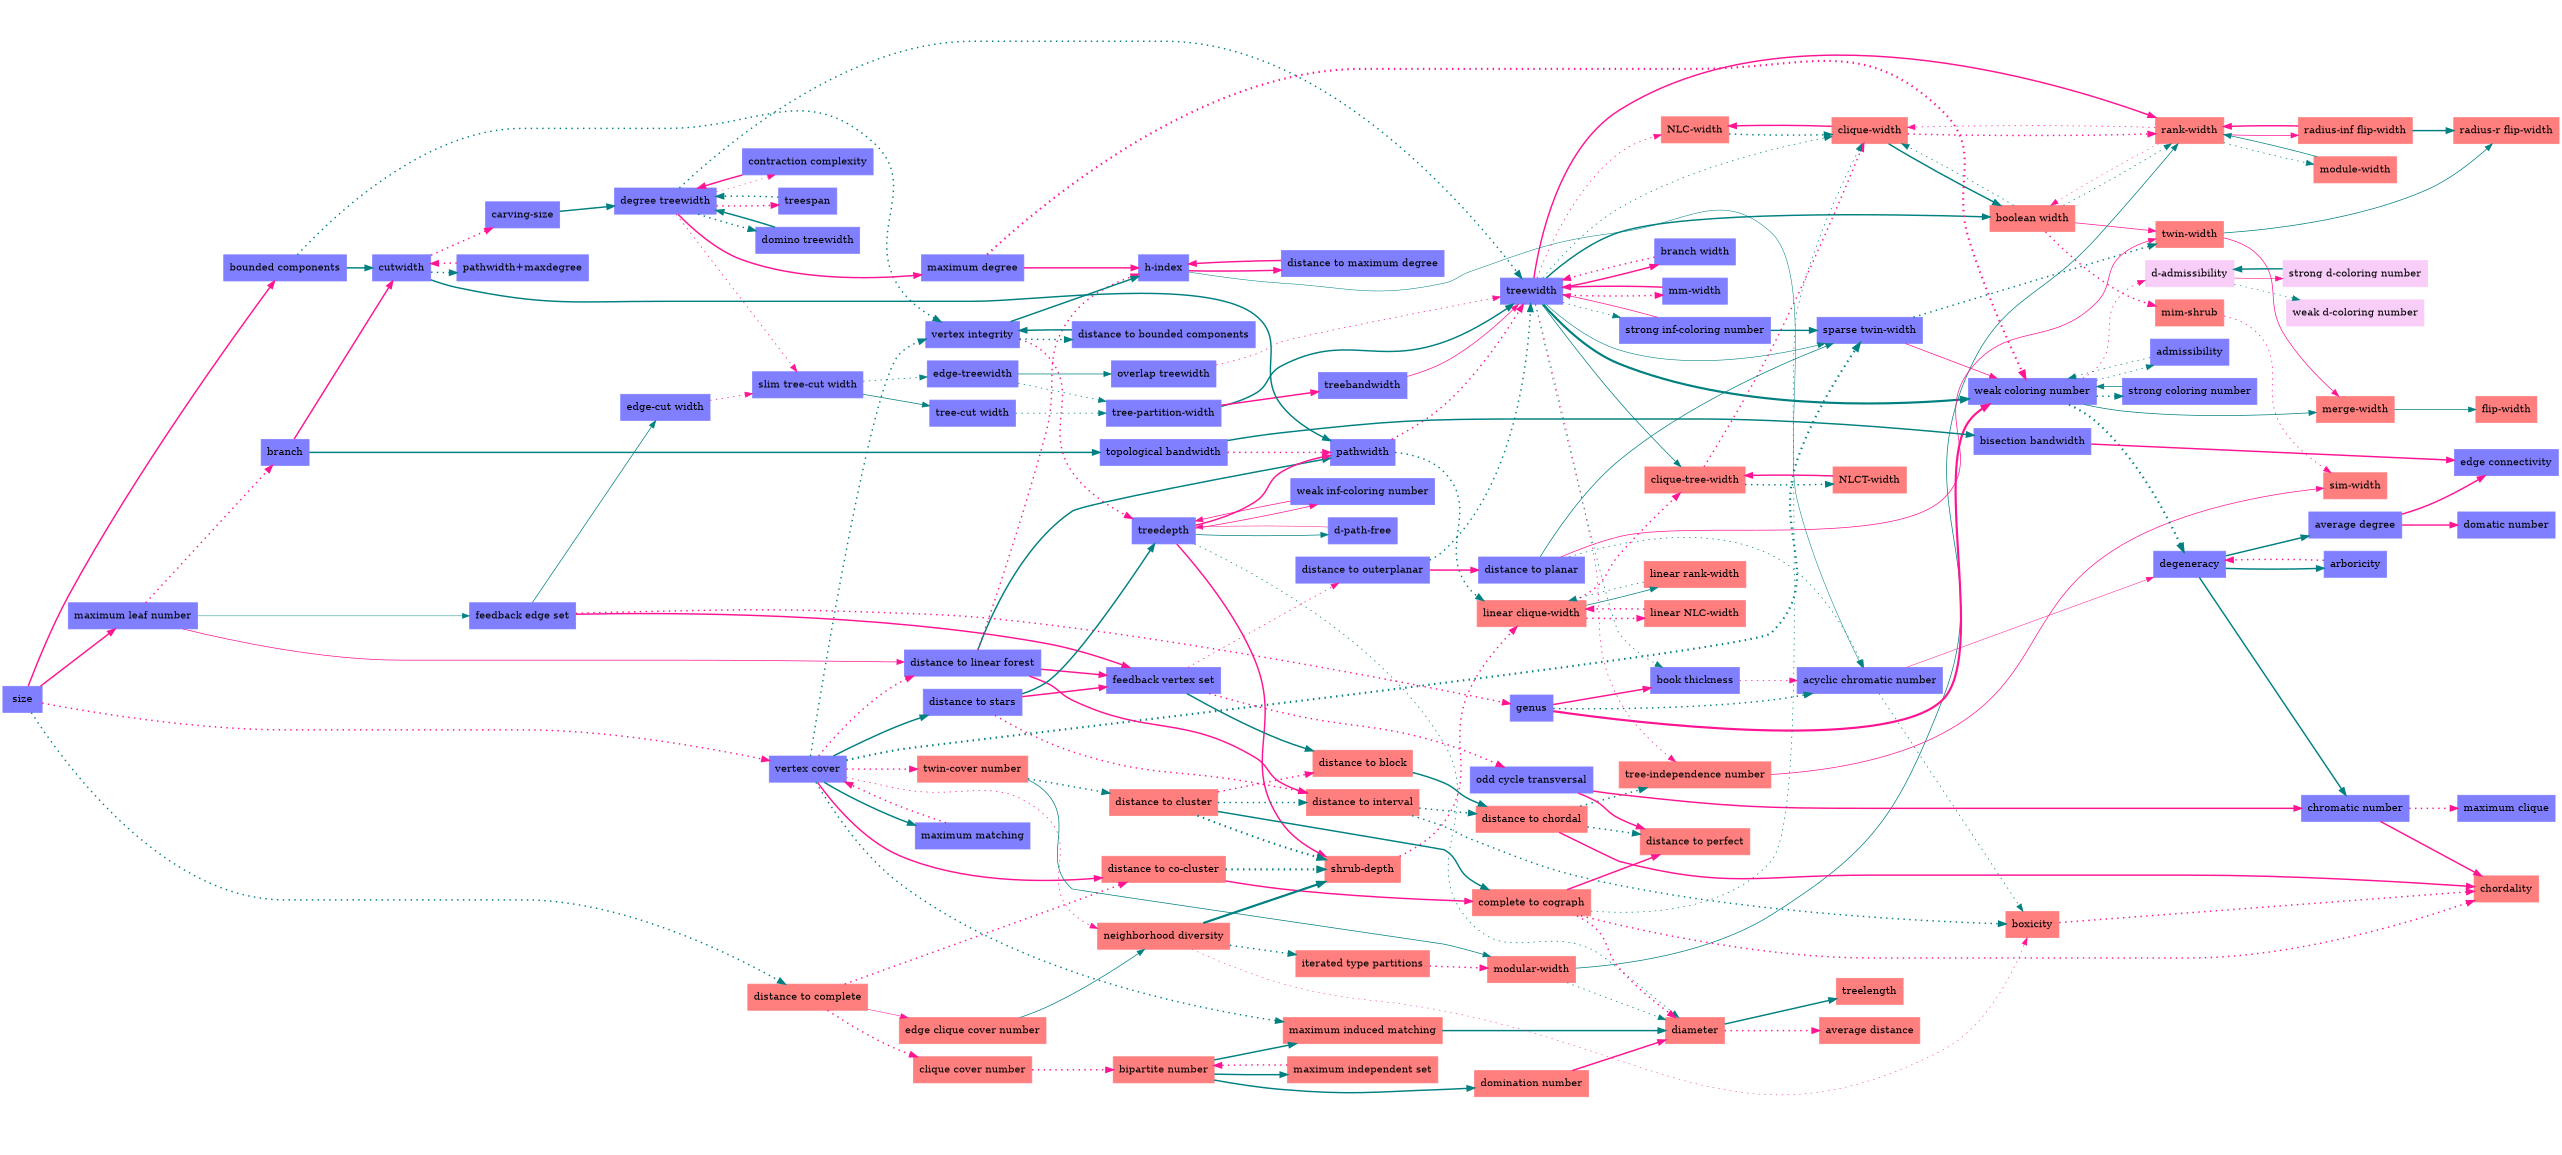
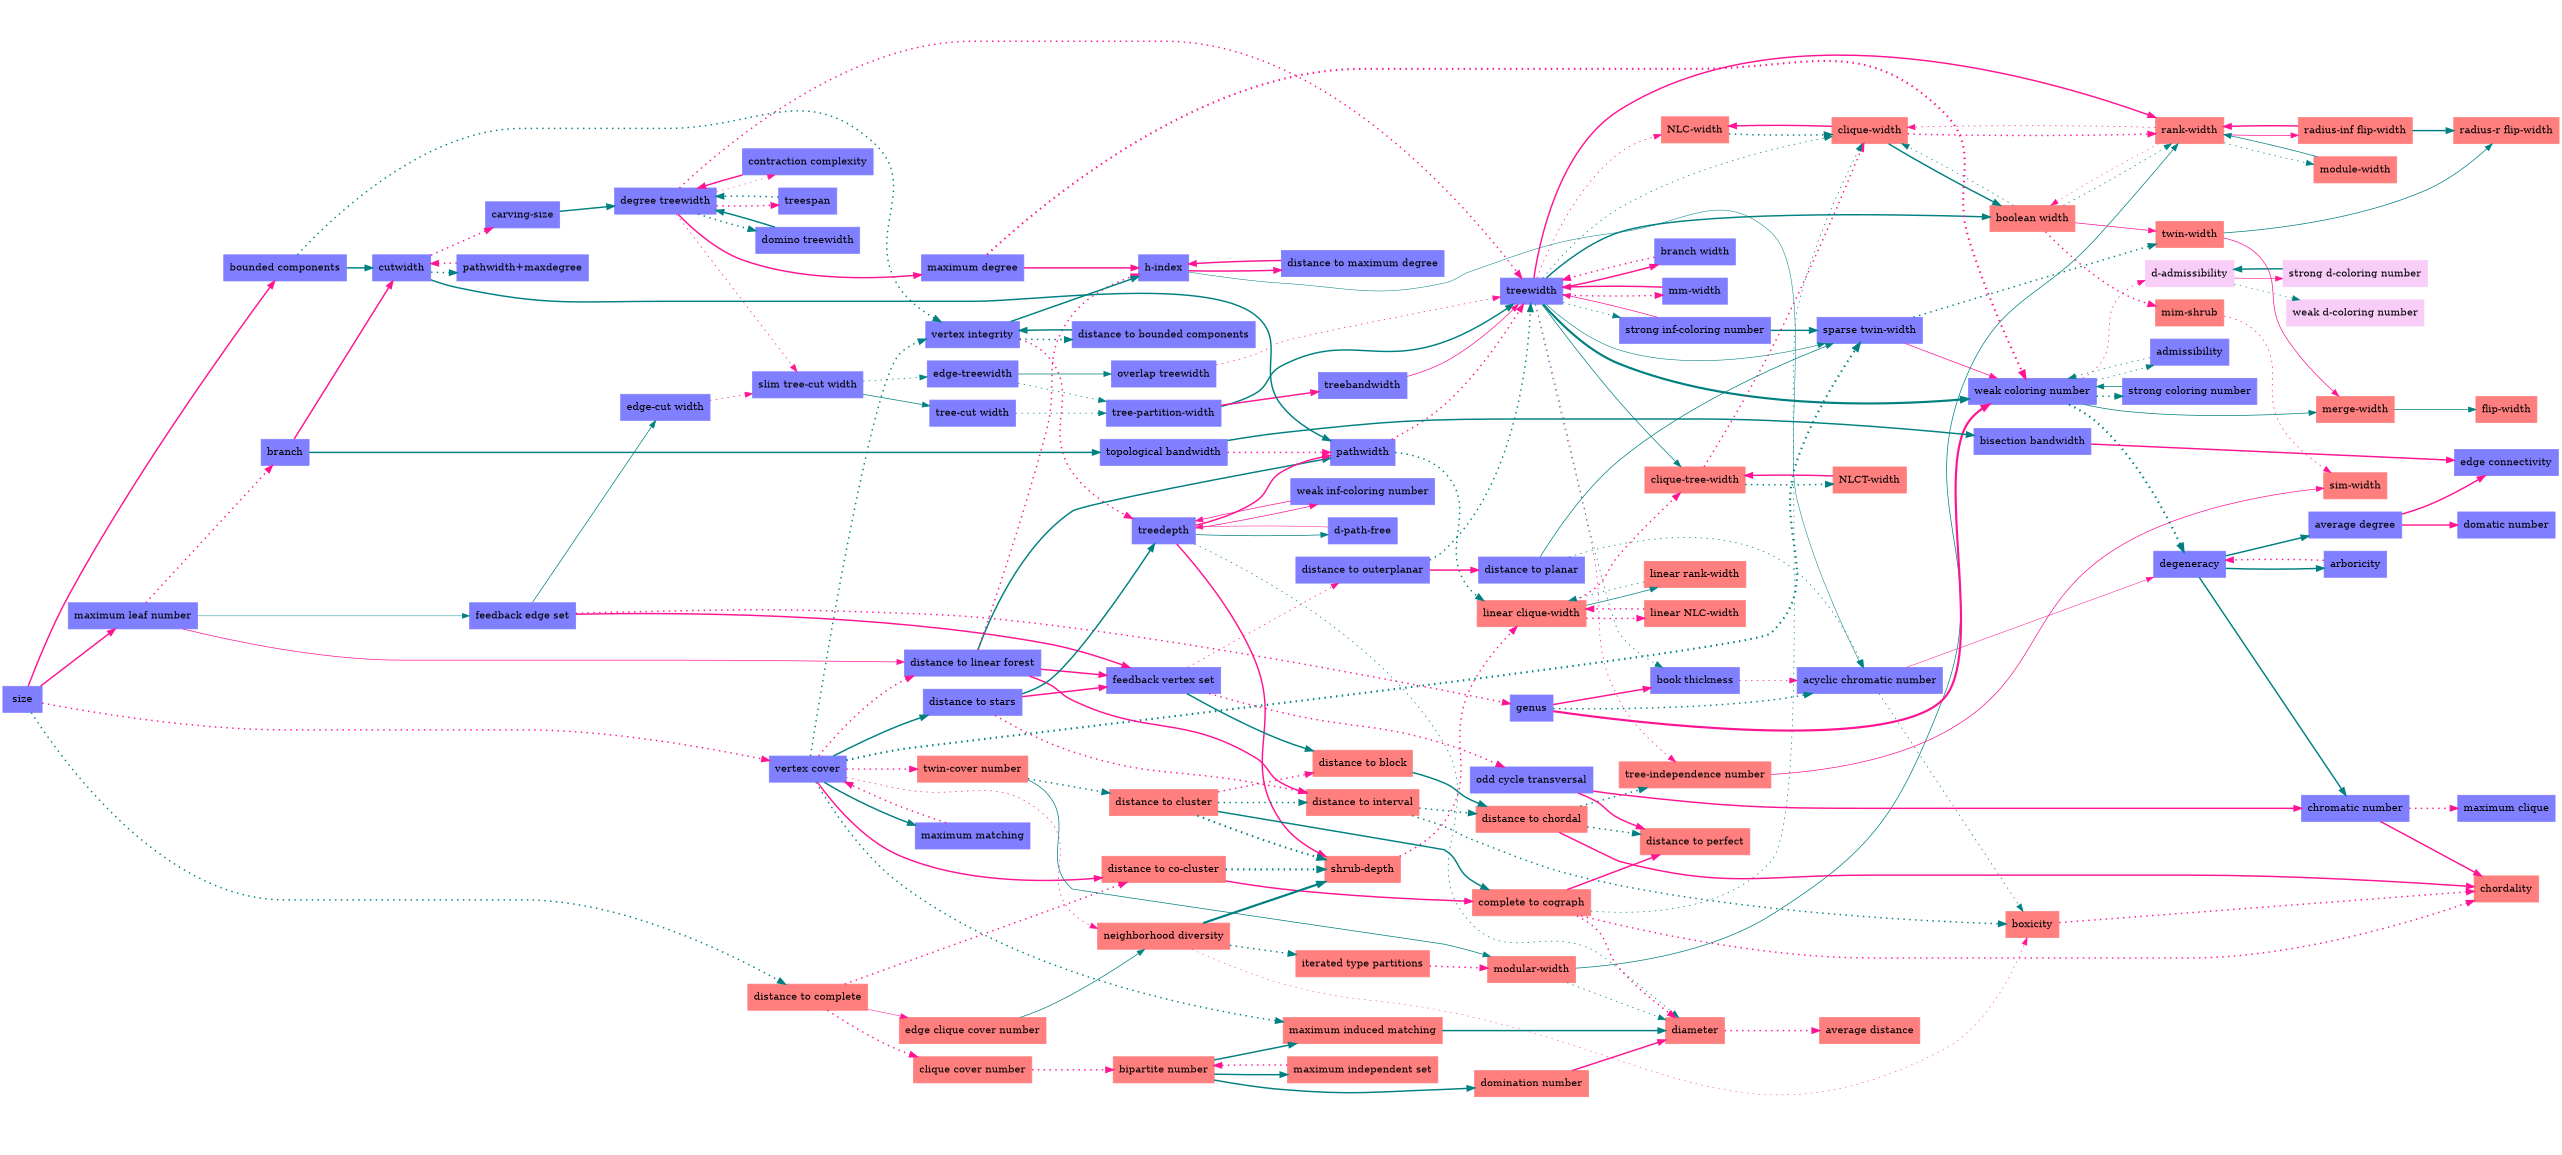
edge "degree treewidth" -> "treewidth": color teal -> deeppink
edge "distance to planar" -> "twin-width": removed
node "treelength": removed
